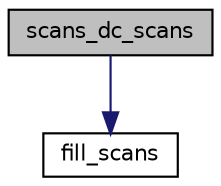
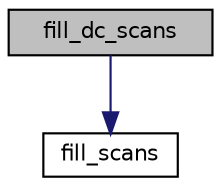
node "scans_dc_scans": label "scans_dc_scans" -> "fill_dc_scans"
